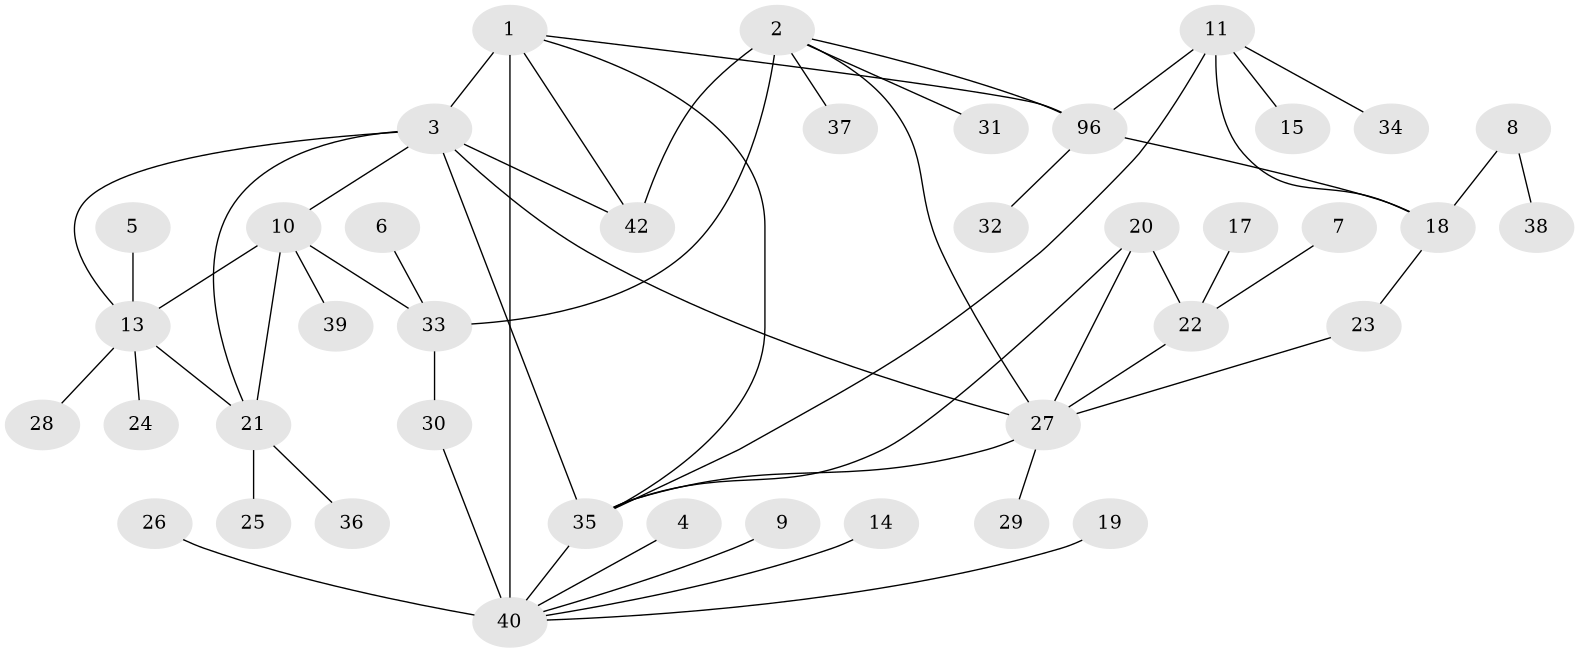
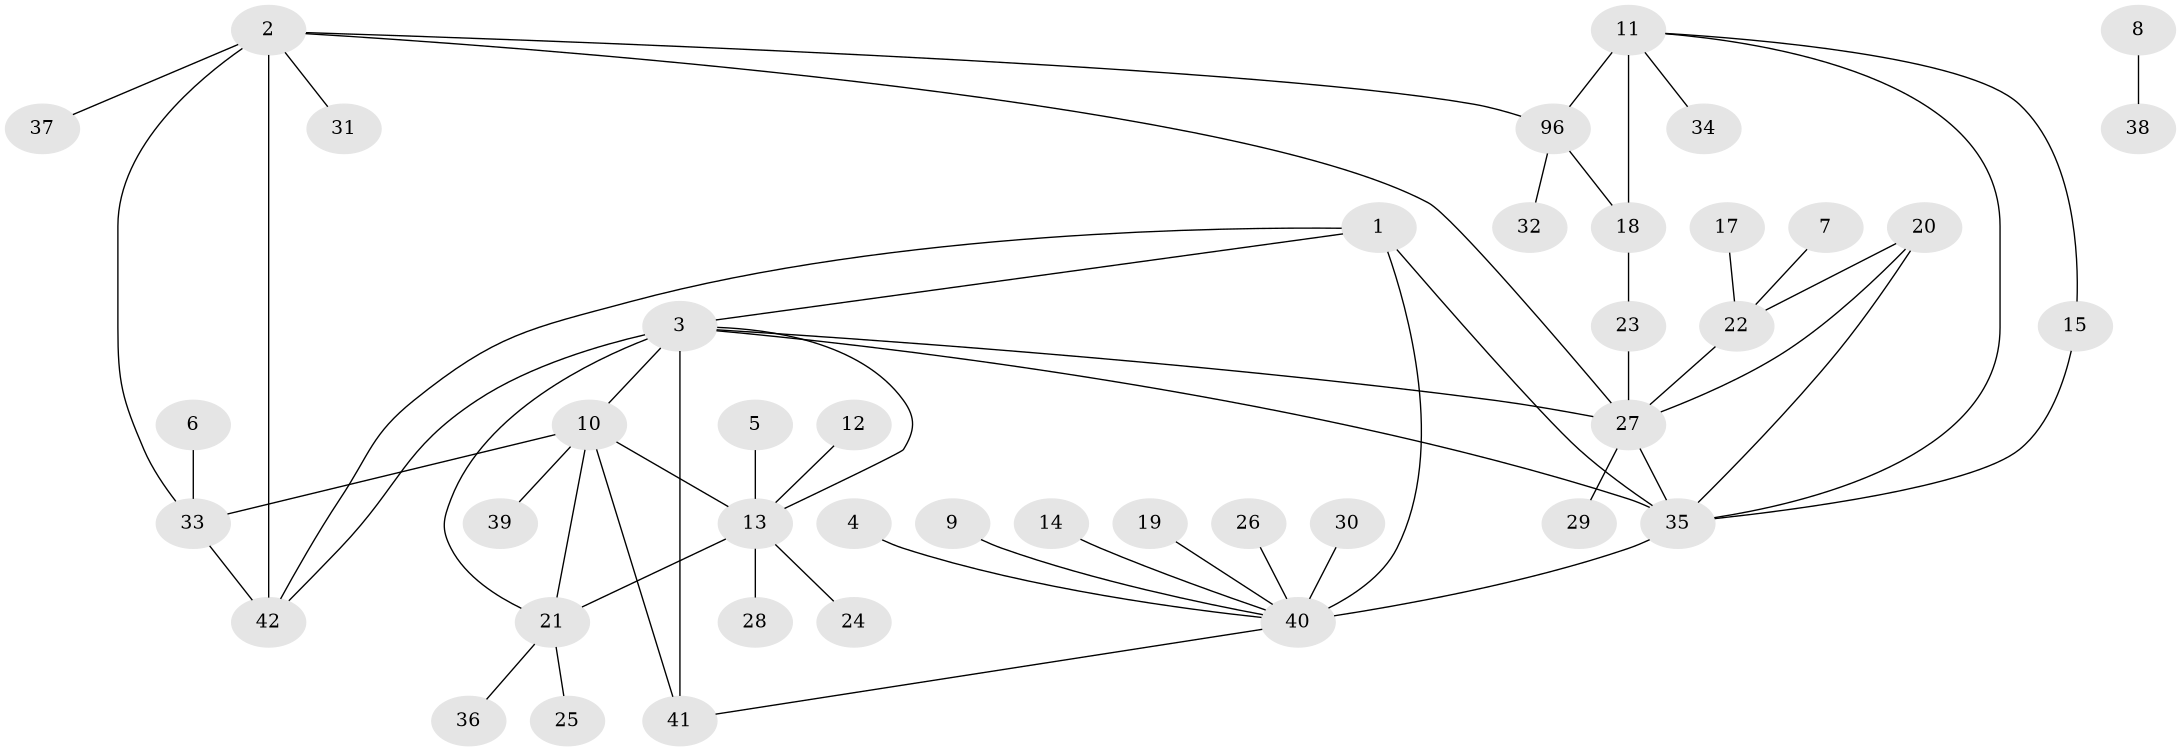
edge "1" -- "96": removed
edge "8" -- "18": removed
edge "33" -- "30": now "33" -- "42"
node "12": added
edge "15" -- "35": added
node "41": added
